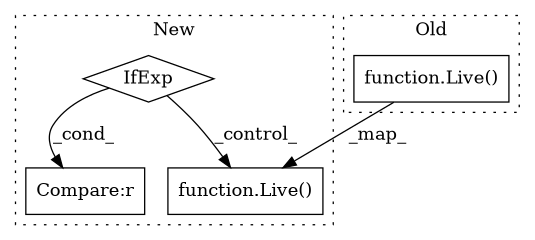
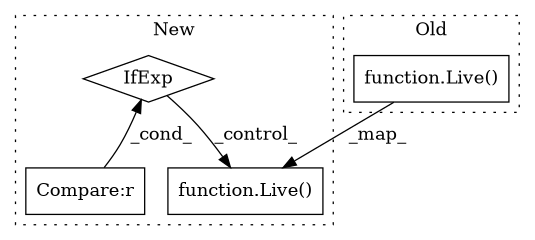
edge "IfExp" -> "Compare:r": reversed
